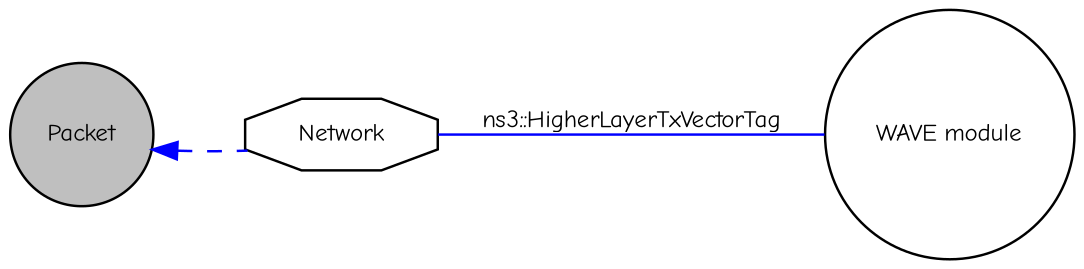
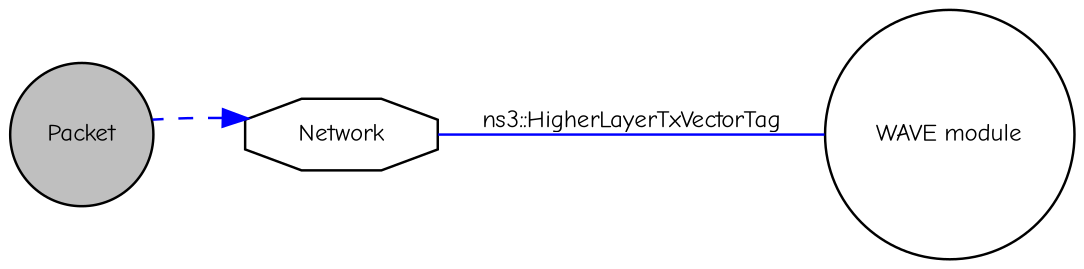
edge "Network" -> "Packet": reversed
